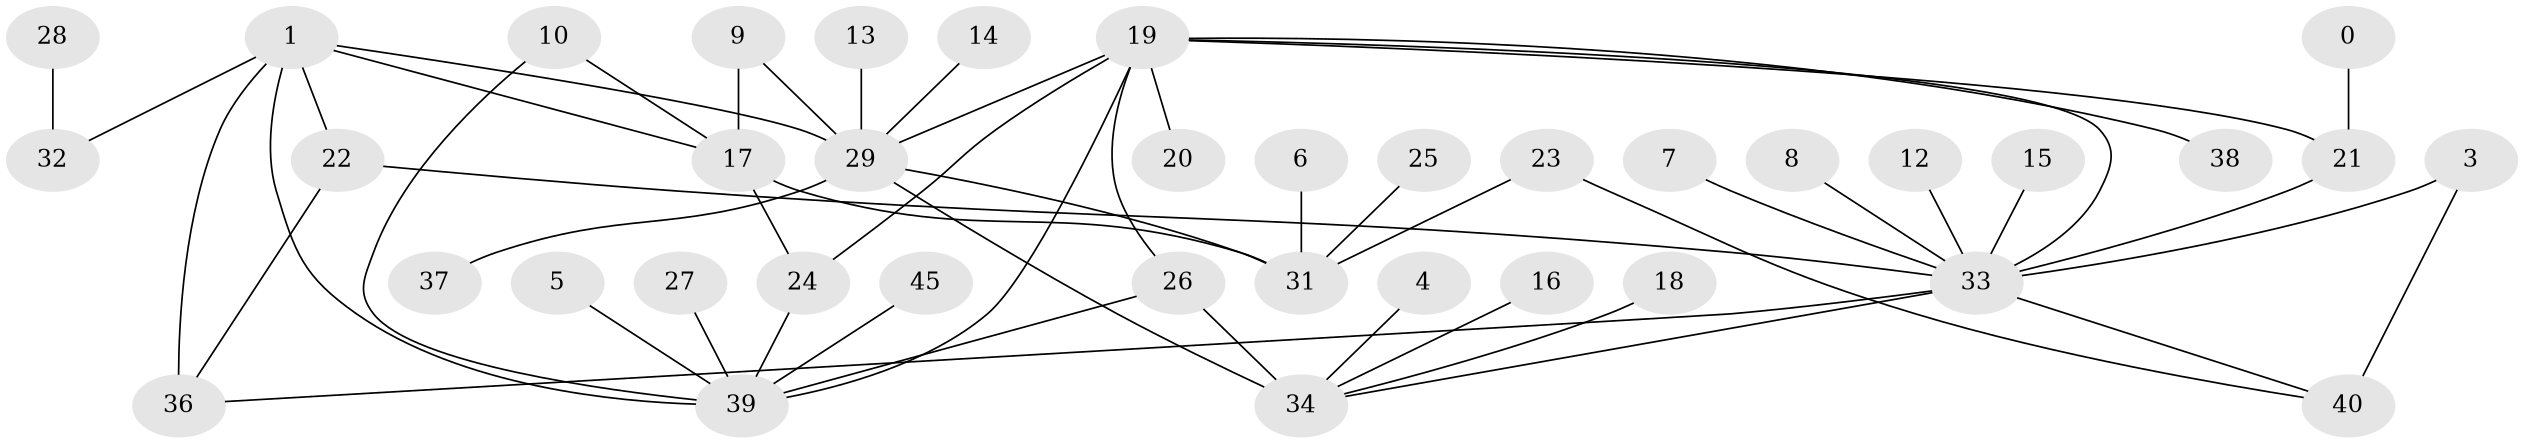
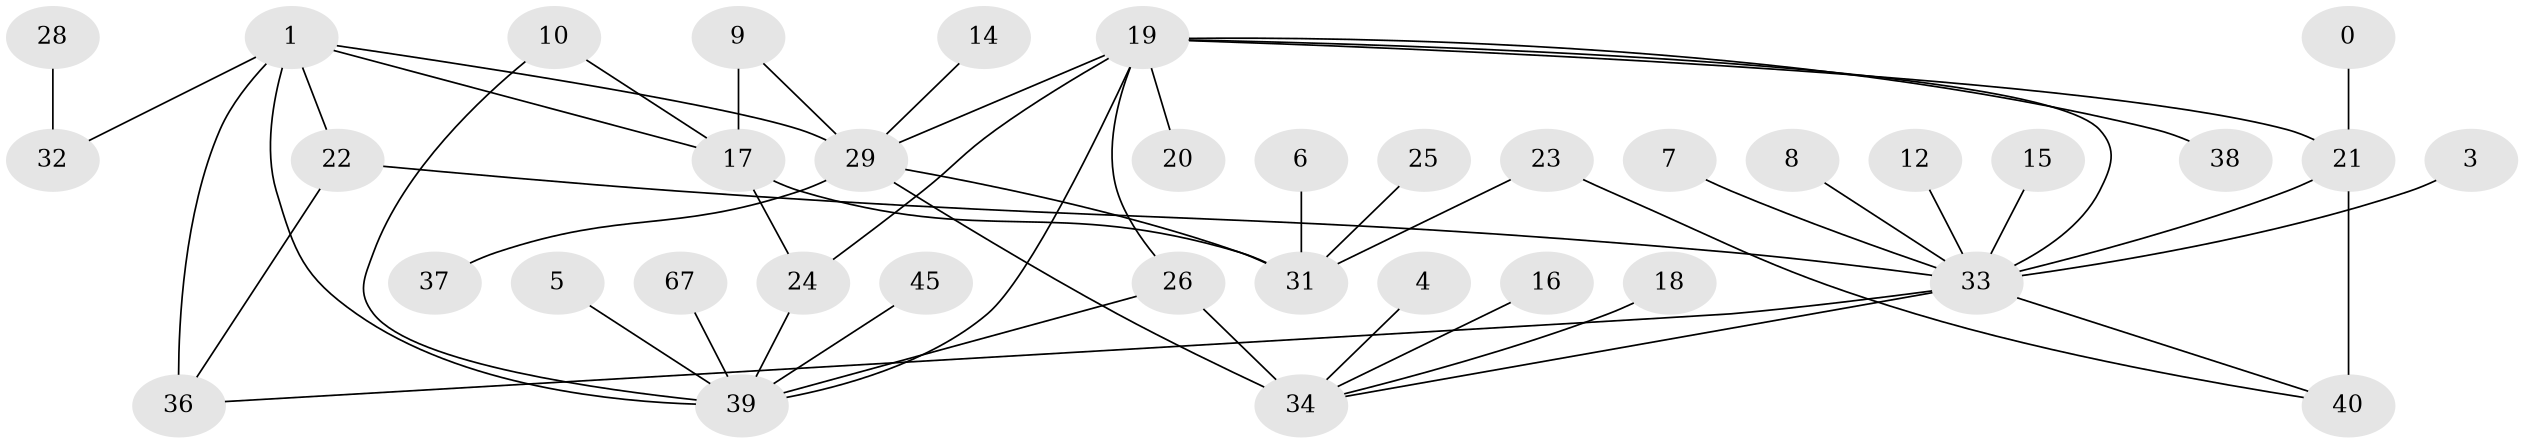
node "13": removed
node "27": label "27" -> "67"
edge "3" -- "40": now "21" -- "40"
